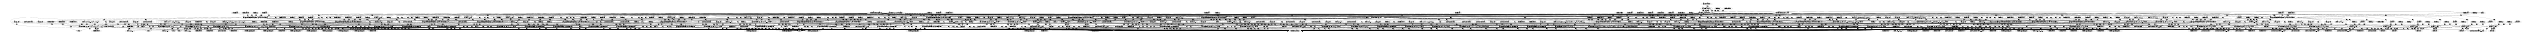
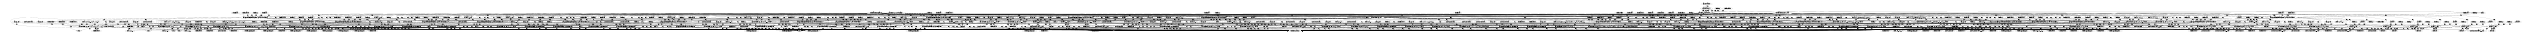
node "(Call,sizeof (addrbuf) - 1)": label "(Call,sizeof (addrbuf) - 1)" -> "(Call,data (addrbuf) - 1)"
